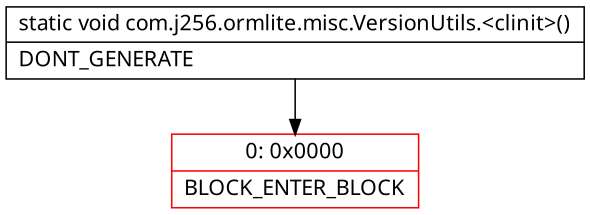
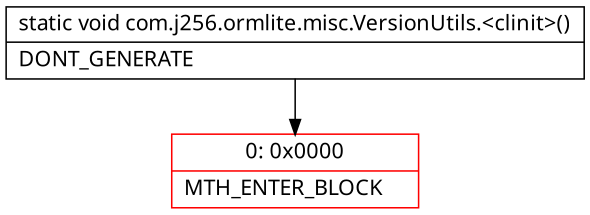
node "0: 0x0000": text "BLOCK_ENTER_BLOCK" -> "MTH_ENTER_BLOCK"
